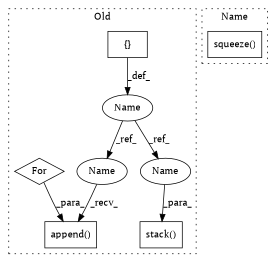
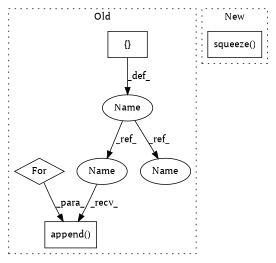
cluster "Name": label "Name" -> "New"
node "stack()": removed
